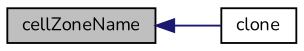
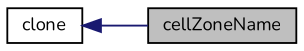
edge "clone" -> "cellZoneName": reversed
